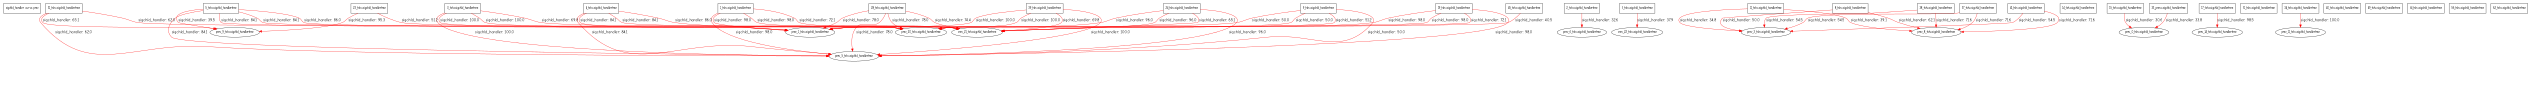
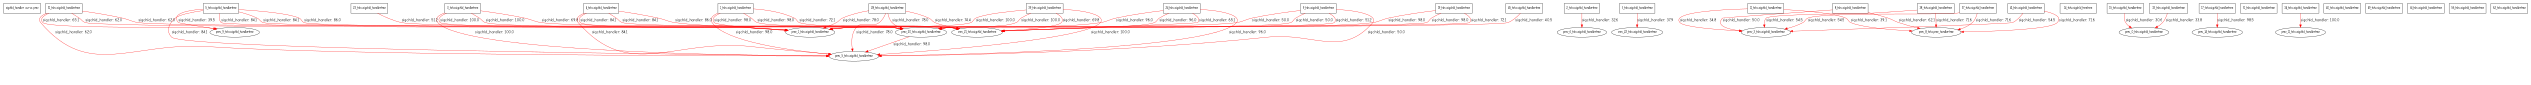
node "14_tsh.c.sigchld_handler.tree": label "14_tsh.c.sigchld_handler.tree" -> "14_tsh.c.sigchld_tree.tree"
node "33_prev.c.sigchld_handler.tree": label "33_prev.c.sigchld_handler.tree" -> "33_tsh.c.sigchld_handler.tree"
edge "31_tsh.c.sigchld_handler.tree" -> "prev_1_tsh.c.sigchld_handler.tree": added, label "sigchld_handler: 62.0"
edge "23_tsh.c.sigchld_handler.tree" -> "prev_9_tsh.c.sigchld_handler.tree": removed, label "sigchld_handler: 95.3"
node "prev_8_tsh.c.sigchld_handler.tree": label "prev_8_tsh.c.sigchld_handler.tree" -> "prev_8_tsh.c.prev_handler.tree"
edge "19_tsh.c.sigchld_handler.tree" -> "prev_5_tsh.c.sigchld_handler.tree": now "prev_20_tsh.c.sigchld_handler.tree" -> "prev_5_tsh.c.sigchld_handler.tree"
